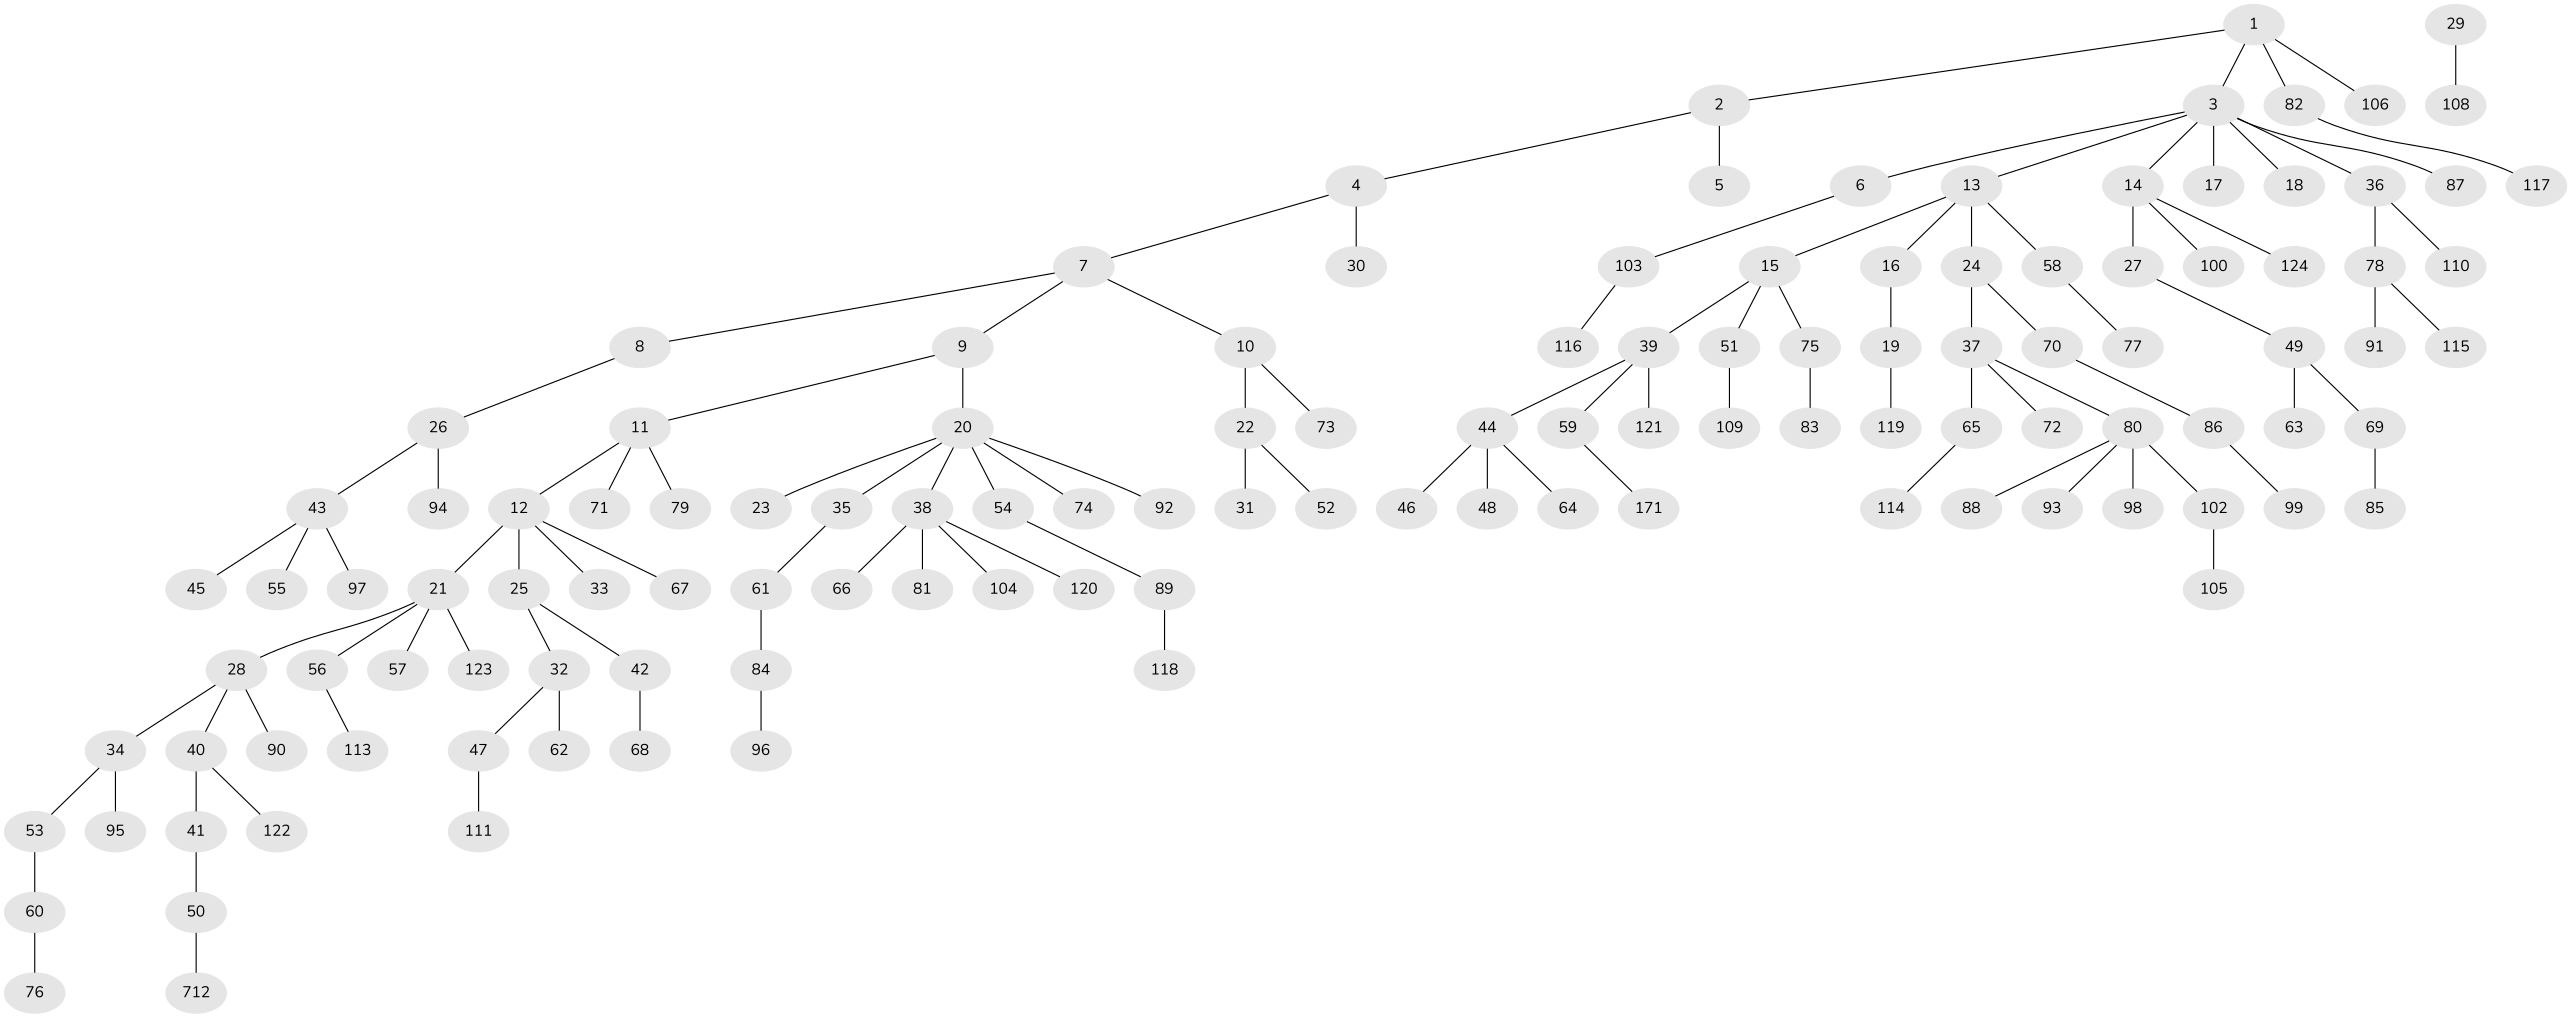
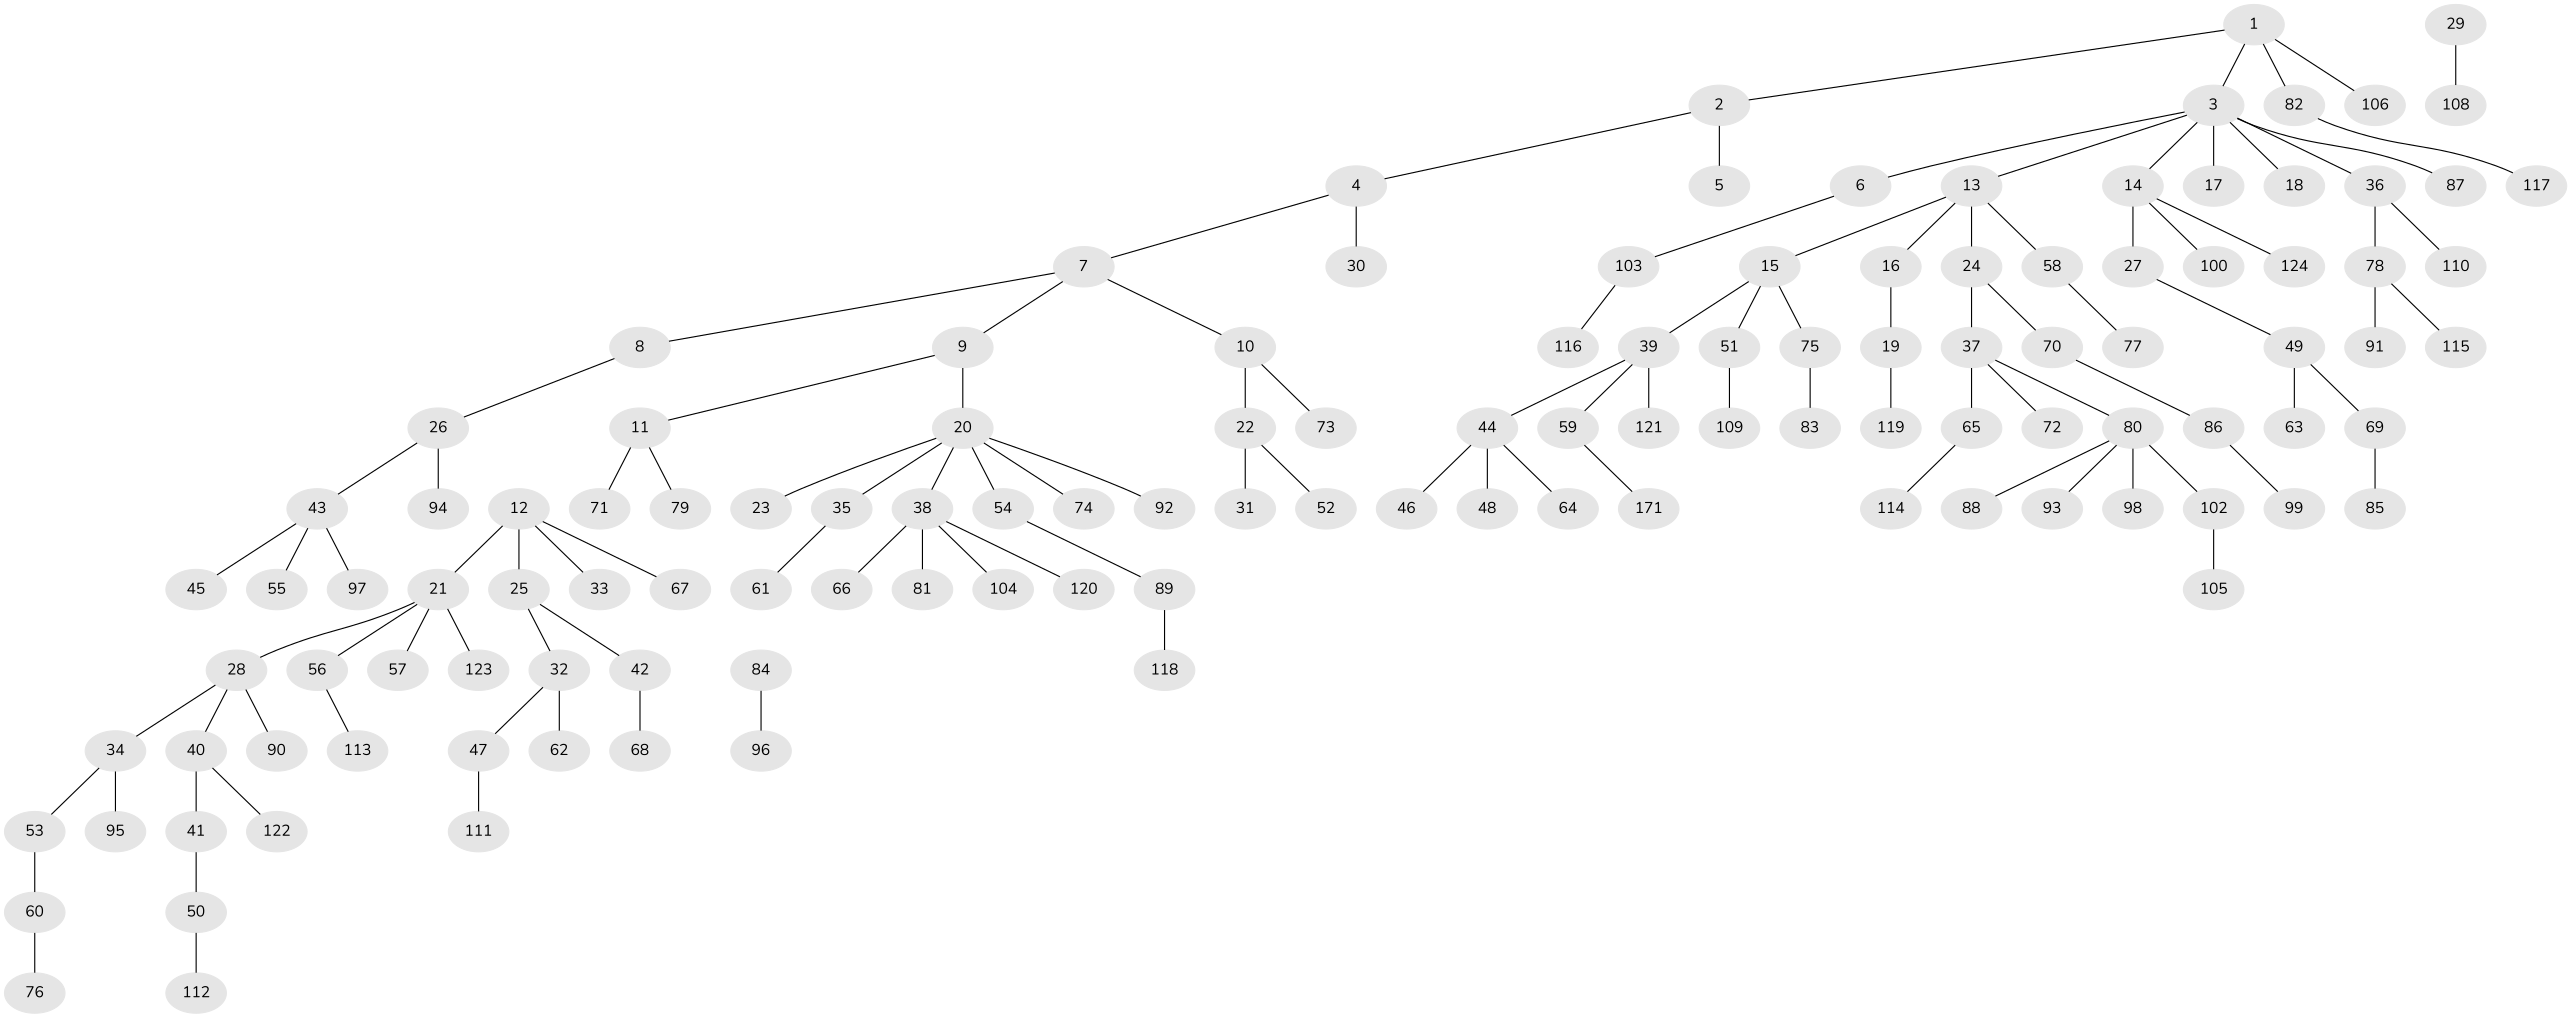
edge "11" -- "12": removed
edge "61" -- "84": removed
node "712": label "712" -> "112"
